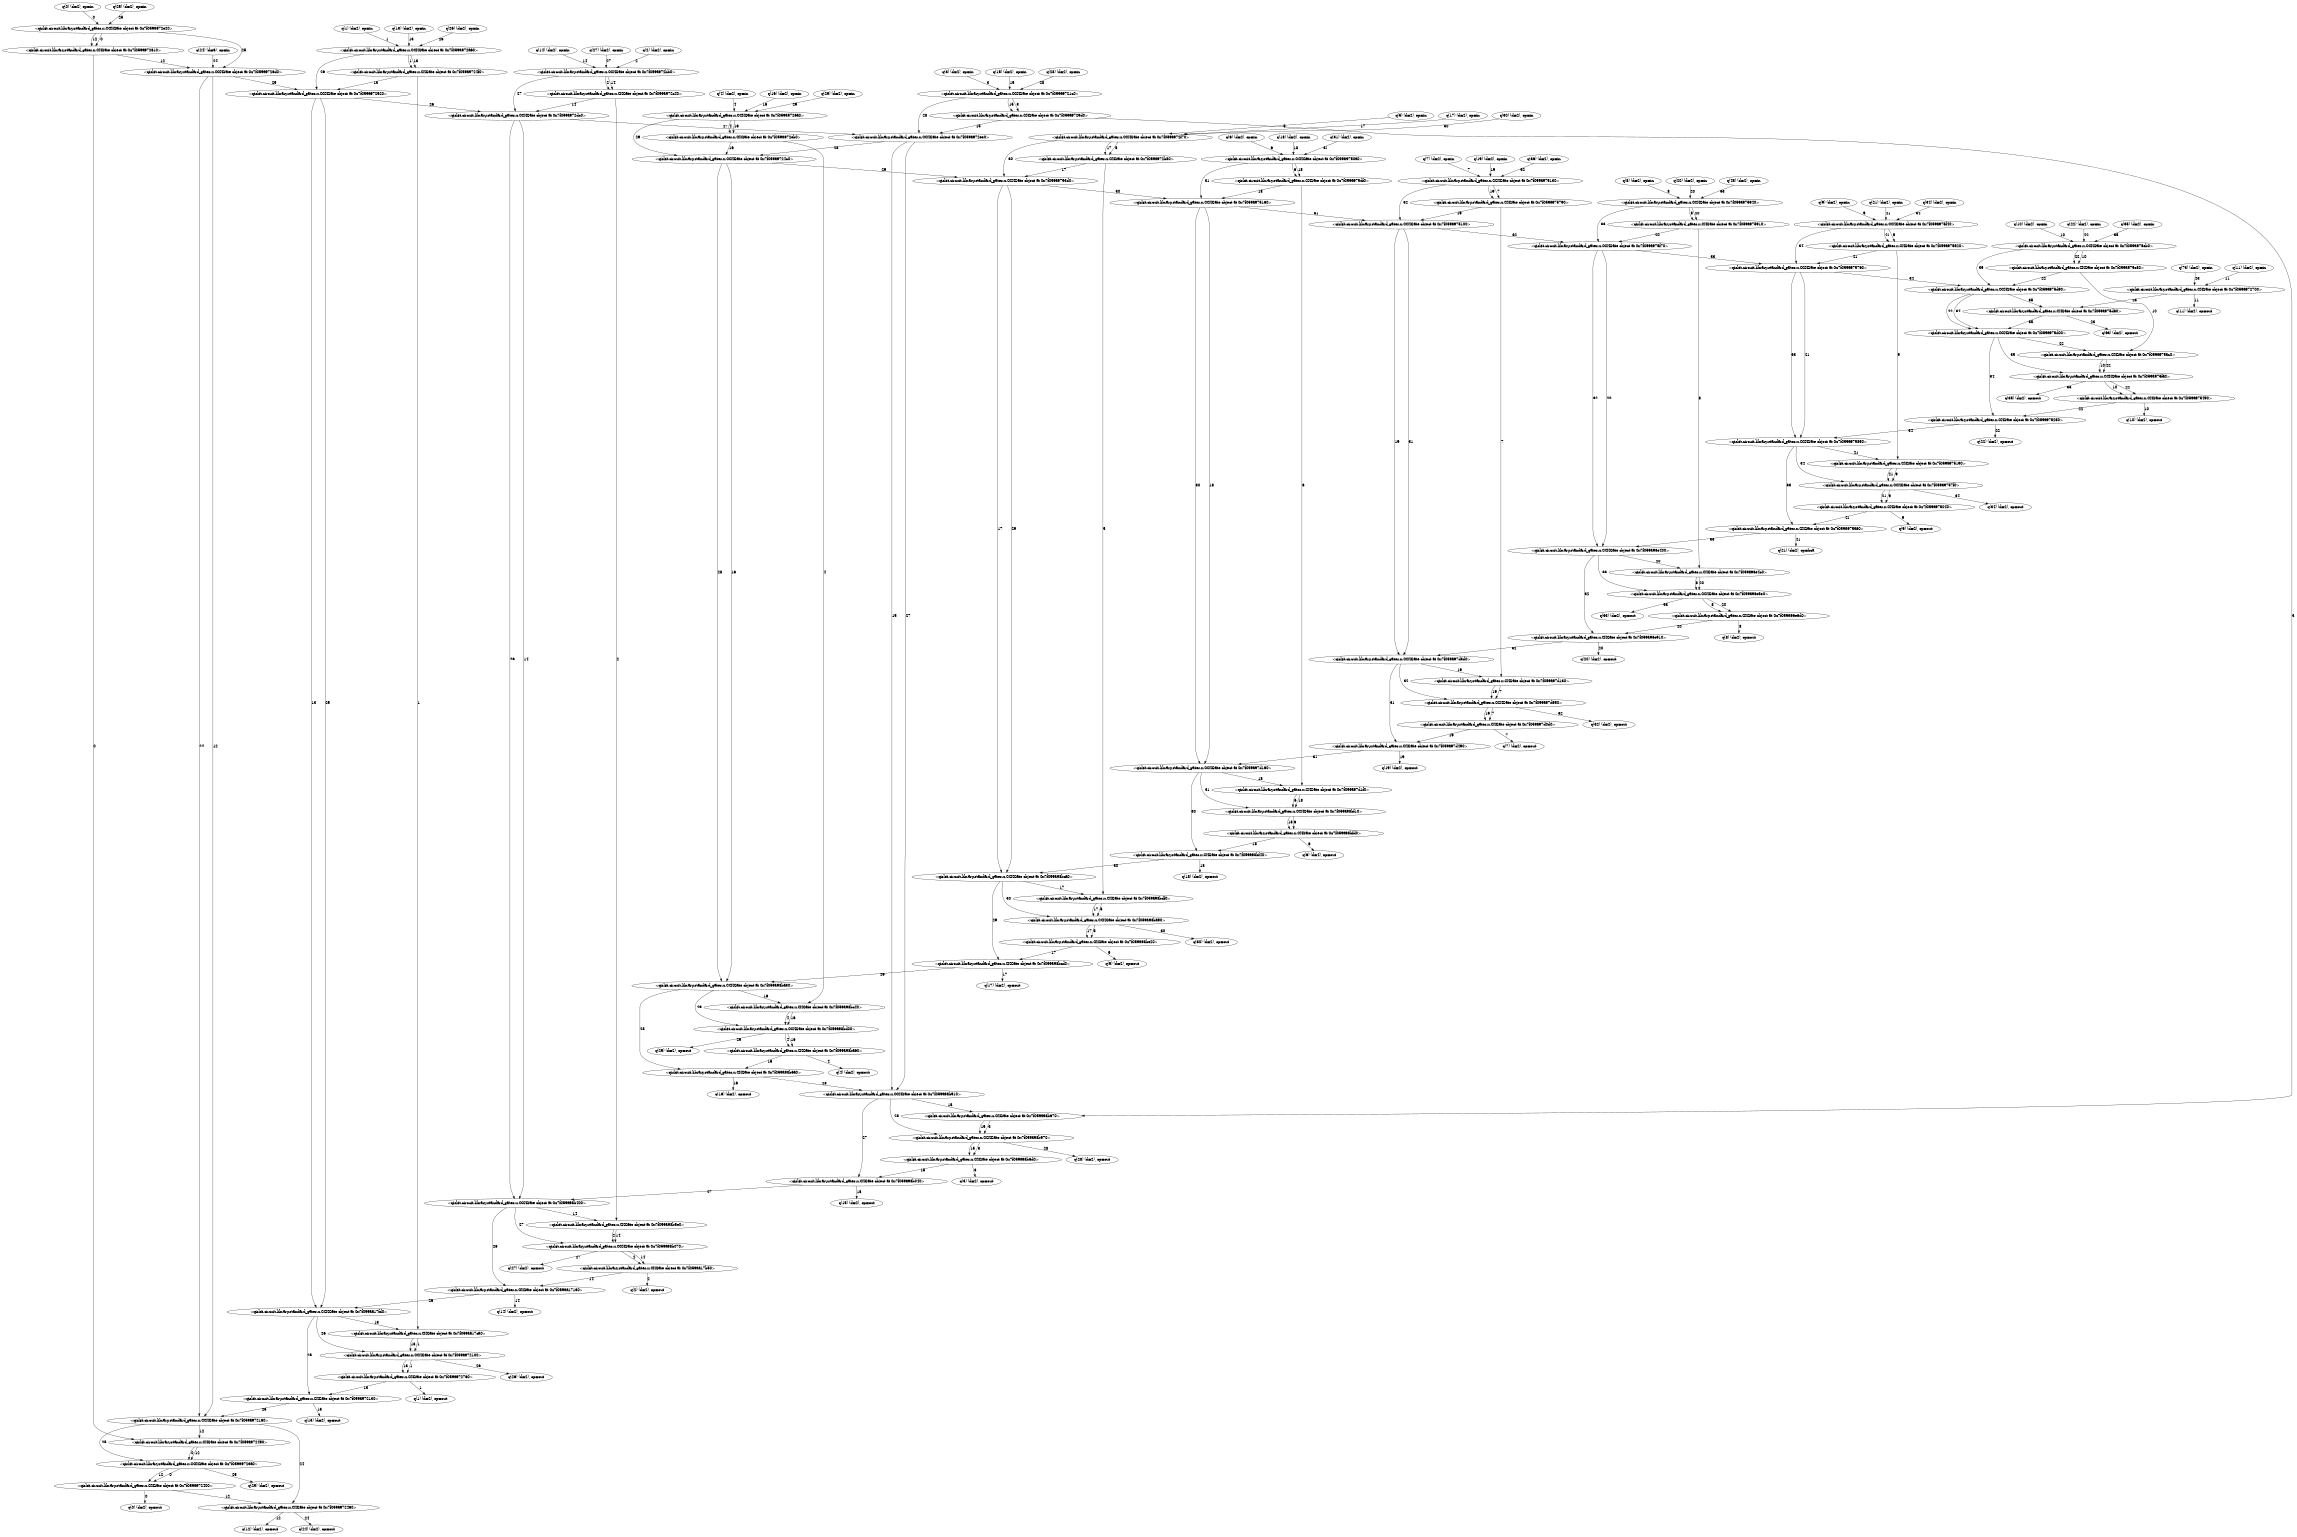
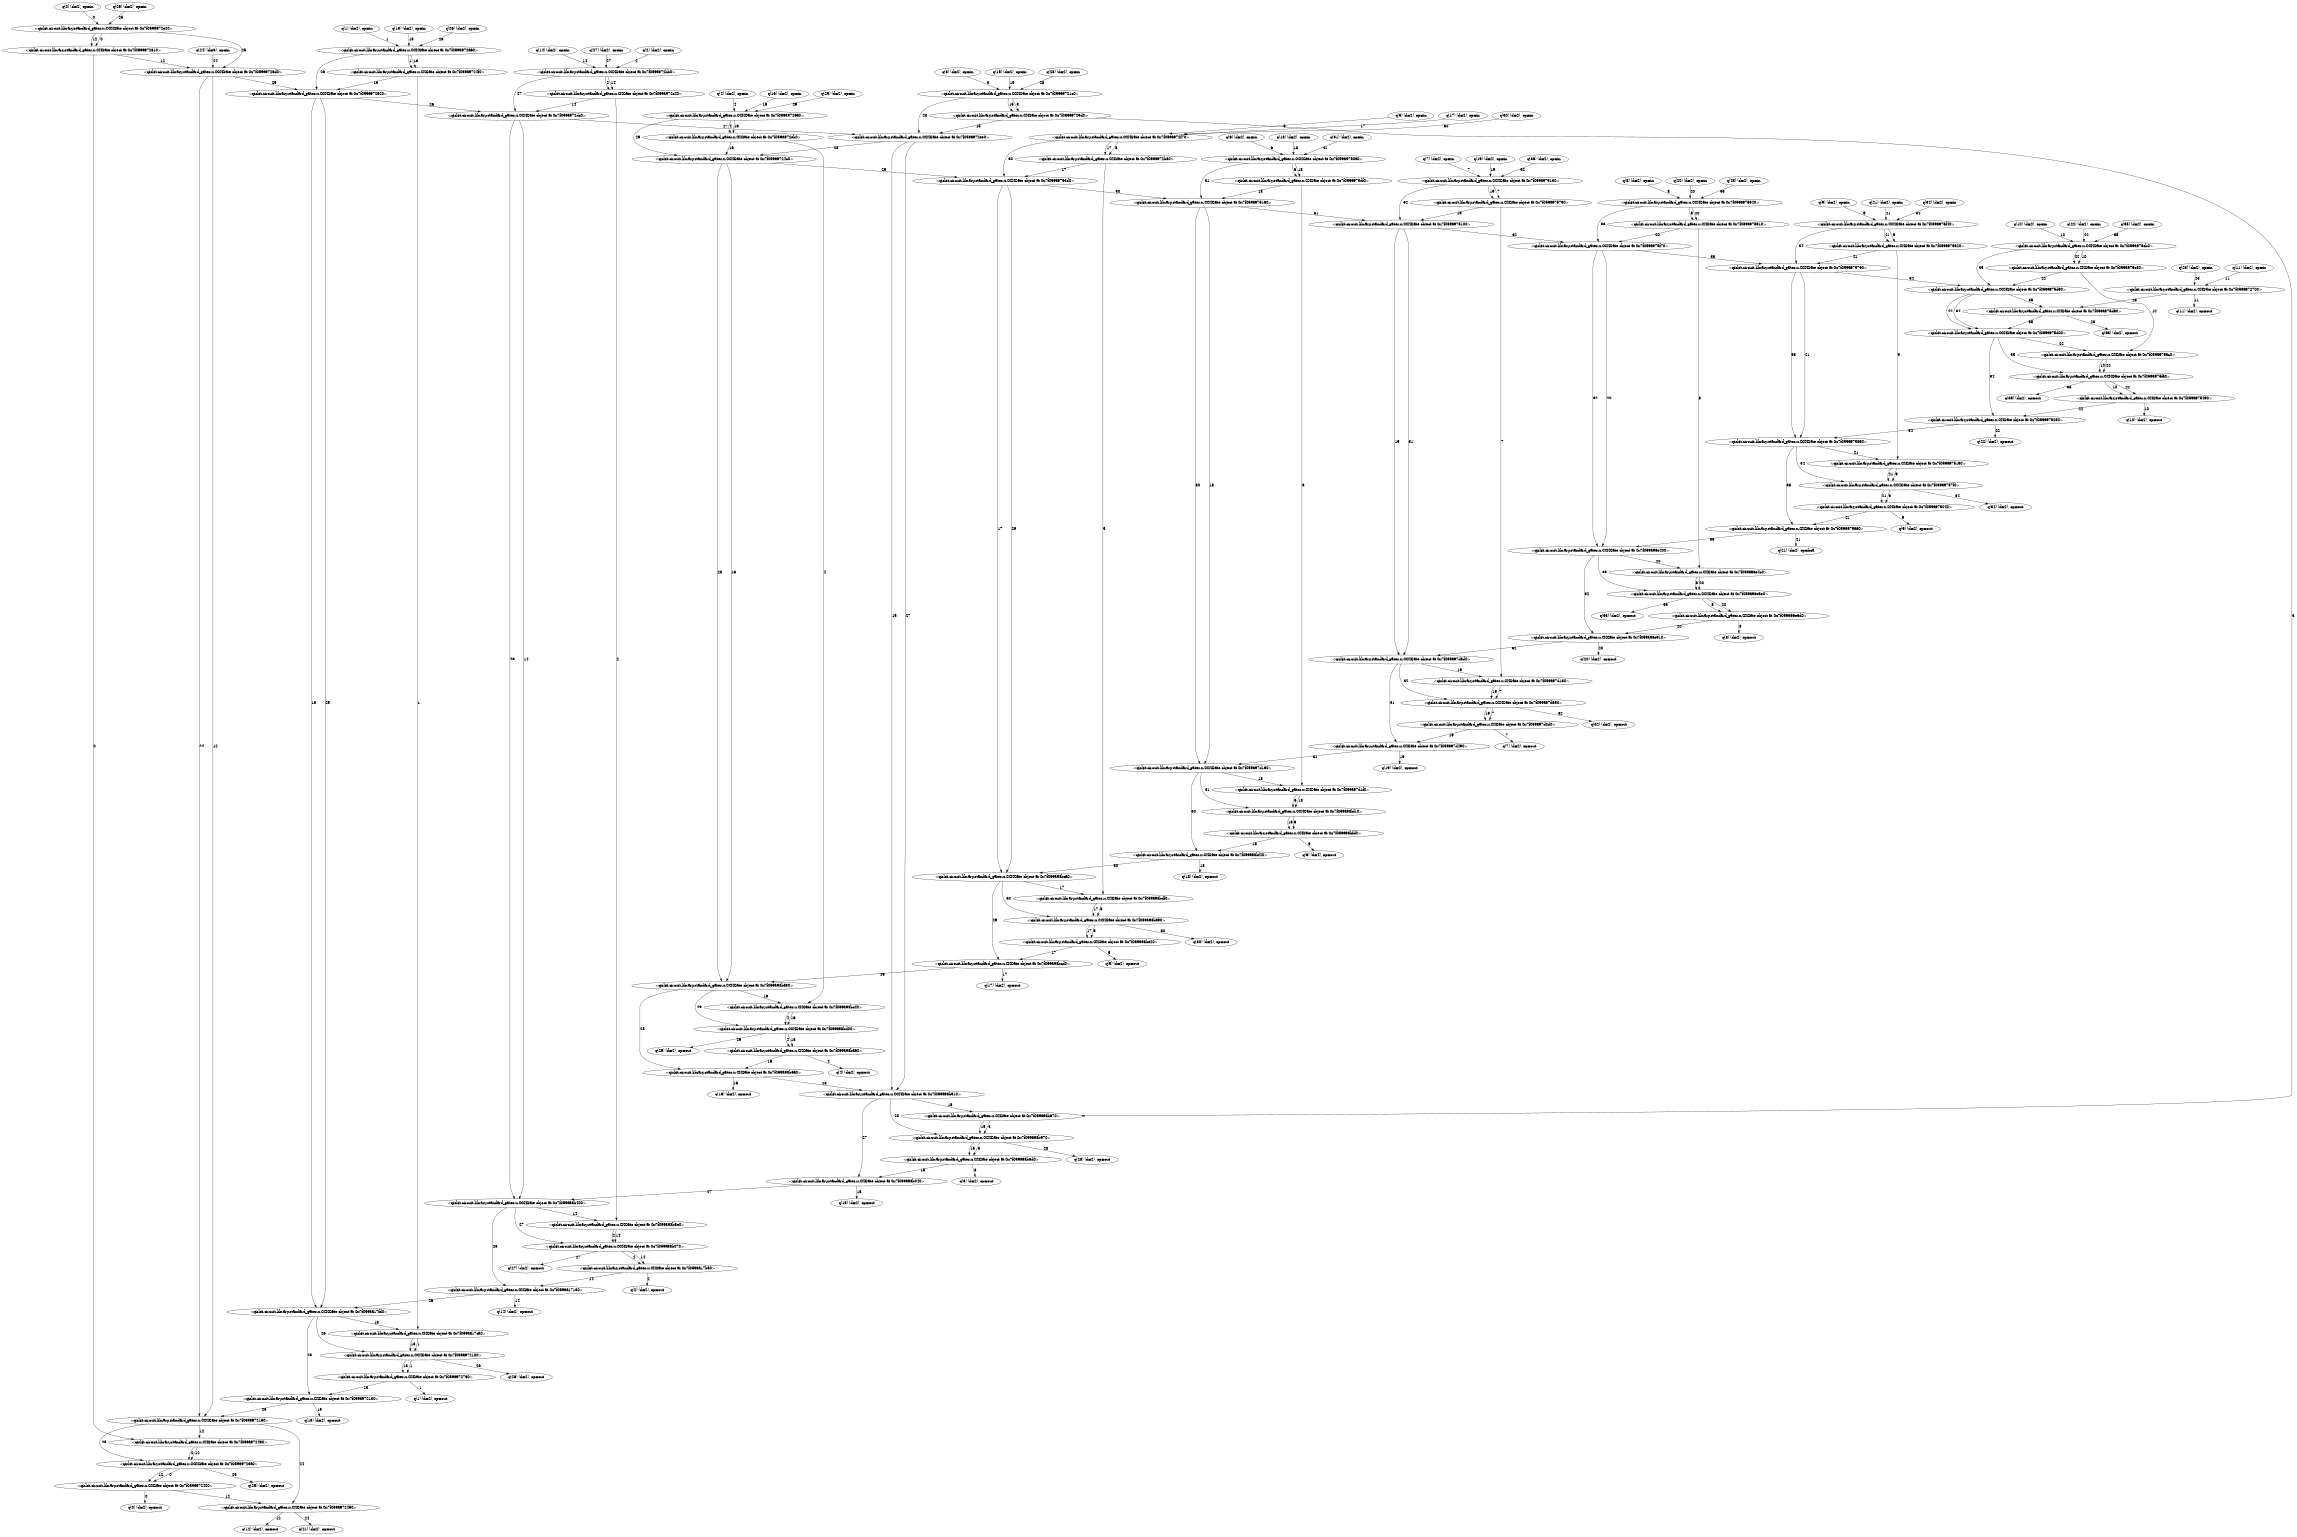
node "q(73) (d=2), op=in": label "q(73) (d=2), op=in" -> "q(23) (d=2), op=in"
node "q(24) (d=2), op=out": label "q(24) (d=2), op=out" -> "q(21) (d=2), op=out"
